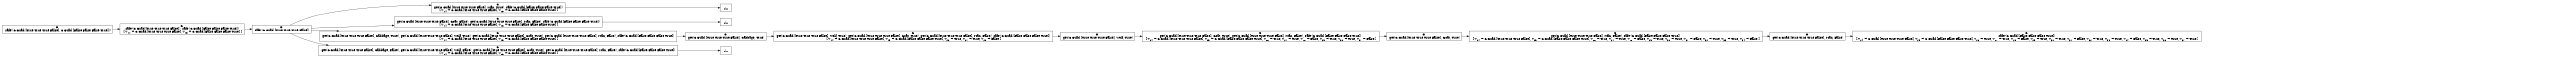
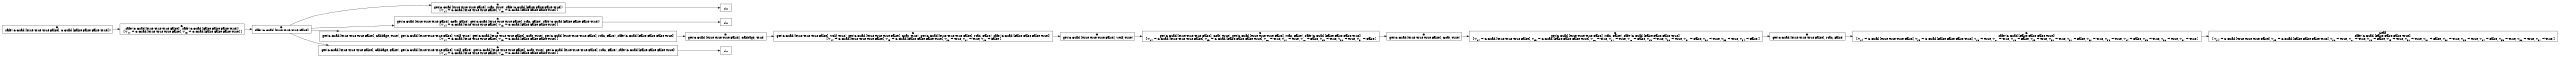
node "Leaf": added
